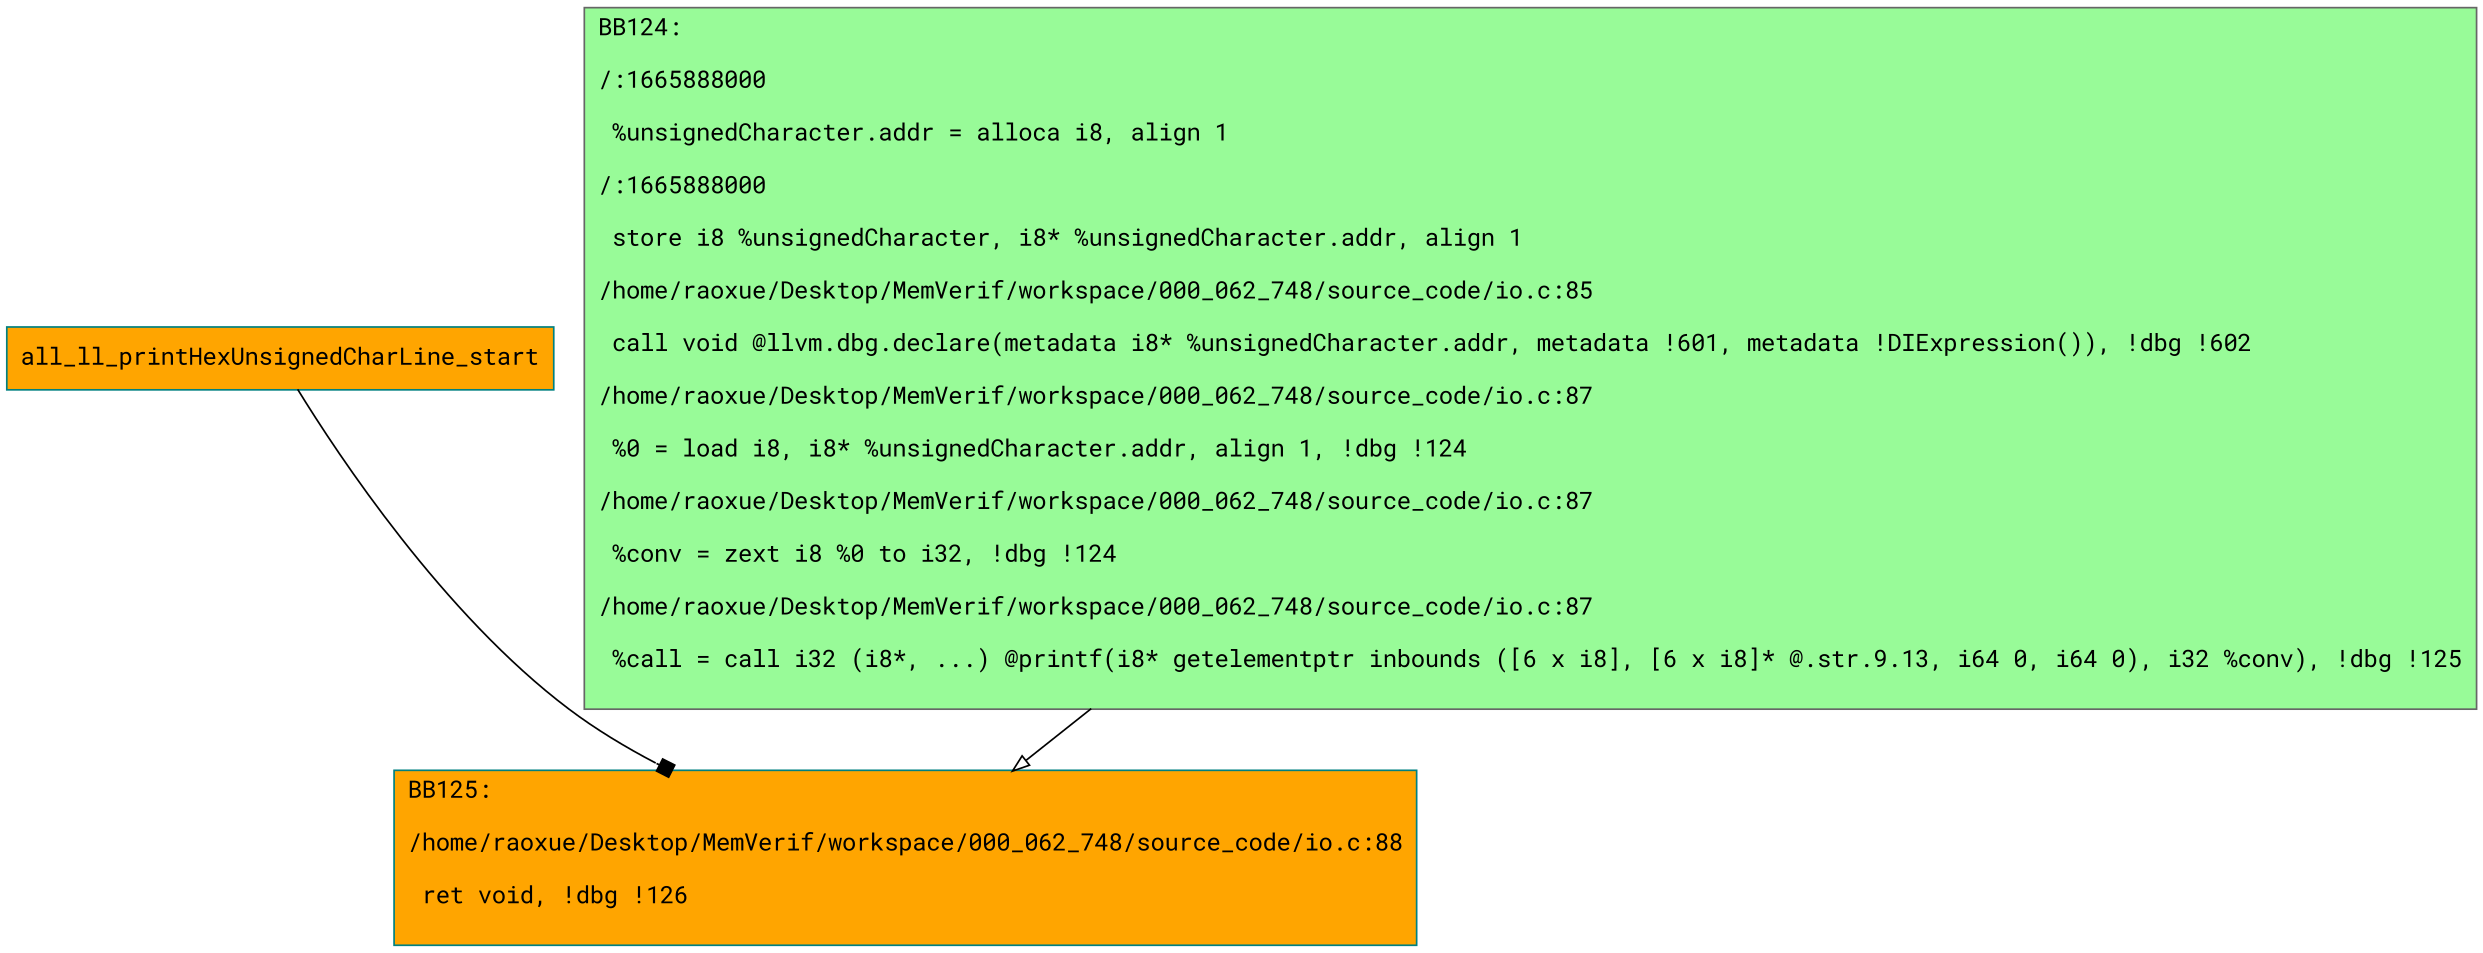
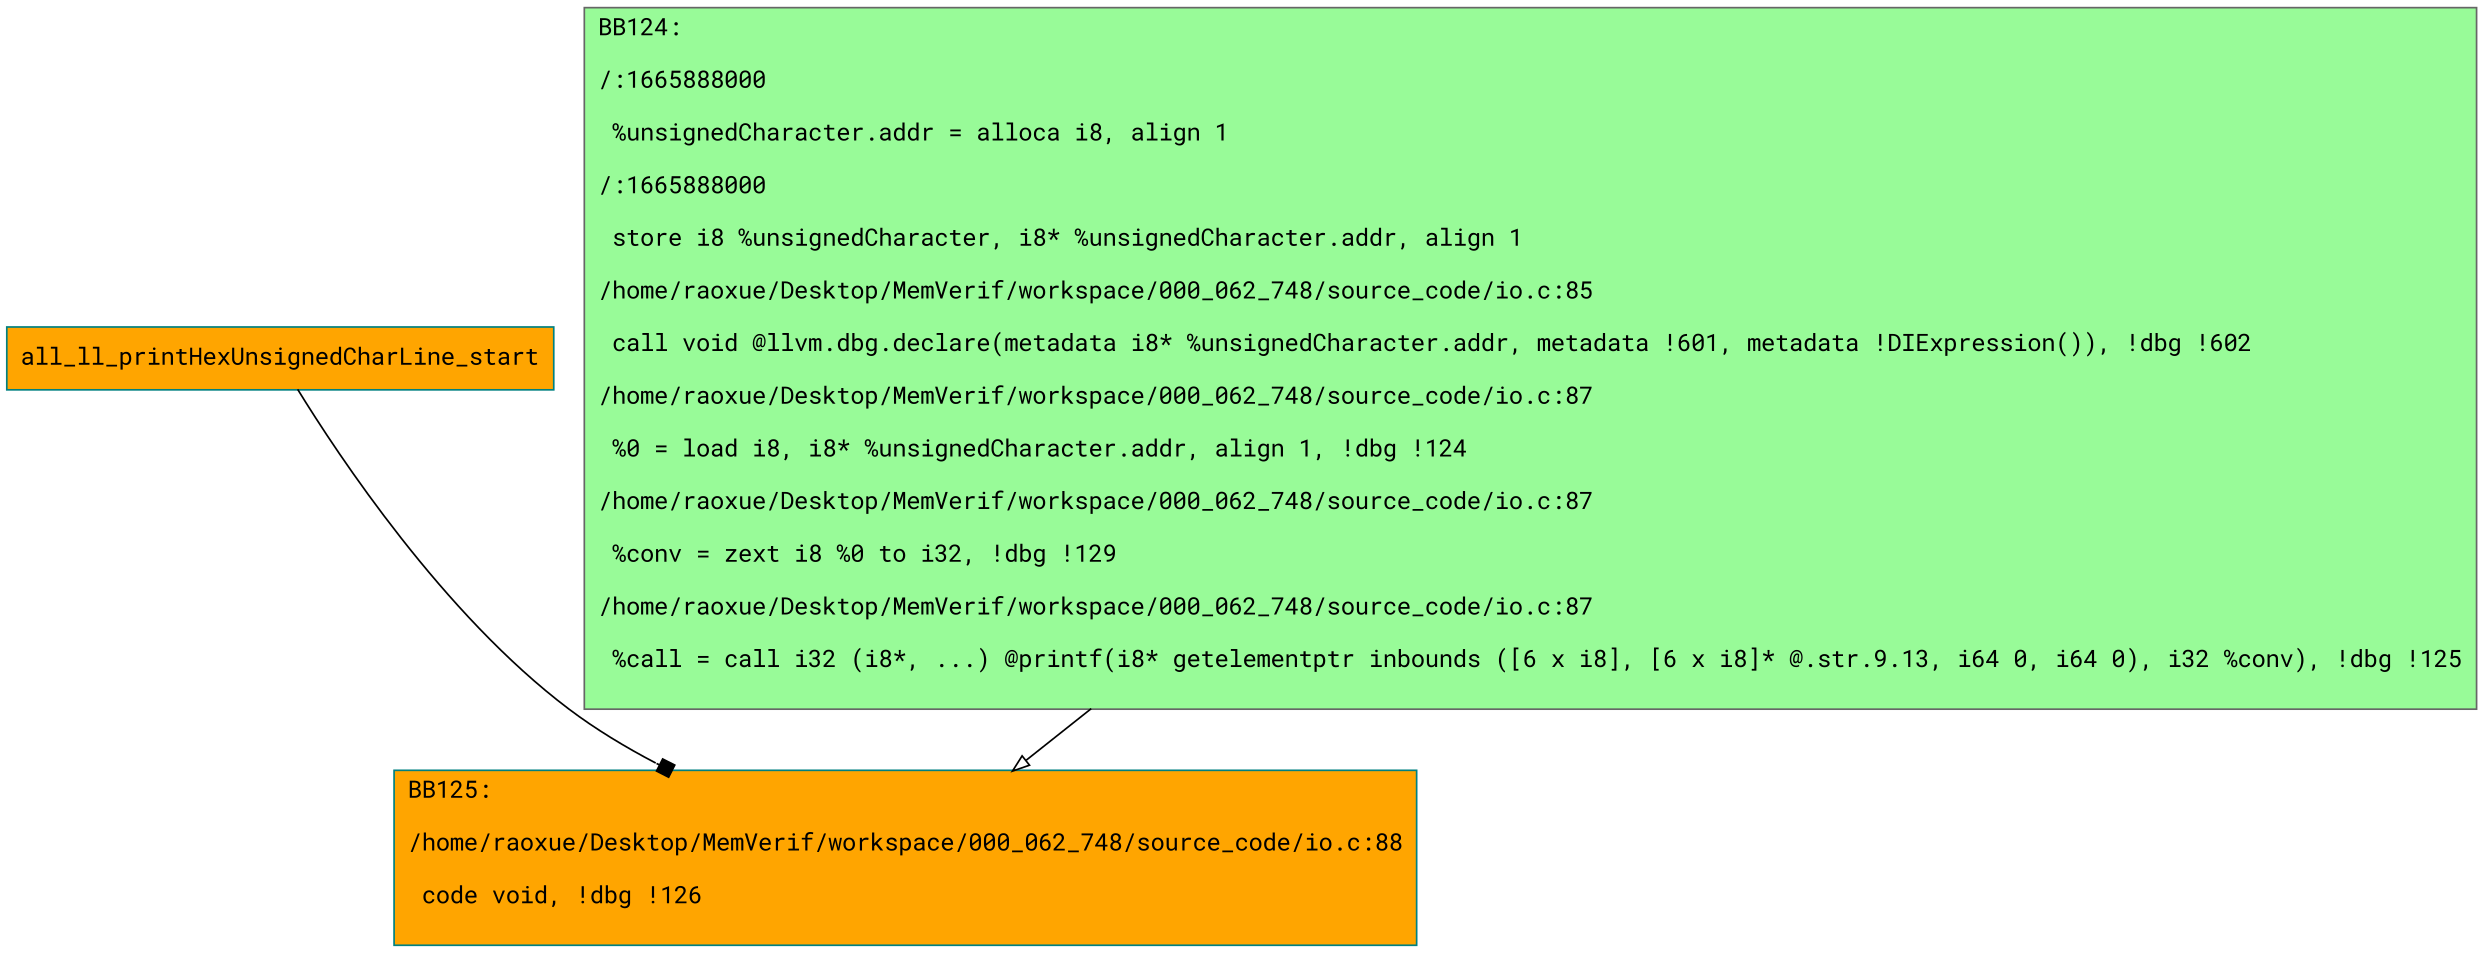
node "BB124:": text "%conv = zext i8 %0 to i32, !dbg !124" -> "%conv = zext i8 %0 to i32, !dbg !129"
node "BB125:": text "ret void, !dbg !126" -> "code void, !dbg !126"
